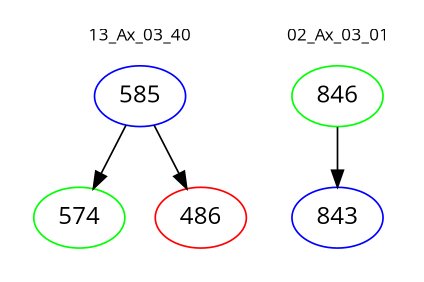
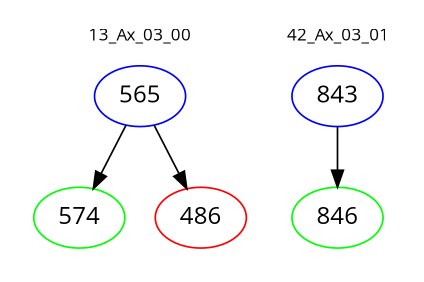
cluster "13_Ax_03_40": label "13_Ax_03_40" -> "13_Ax_03_00"
cluster "02_Ax_03_01": label "02_Ax_03_01" -> "42_Ax_03_01"
node "585": label "585" -> "565"
edge "846" -> "843": reversed
